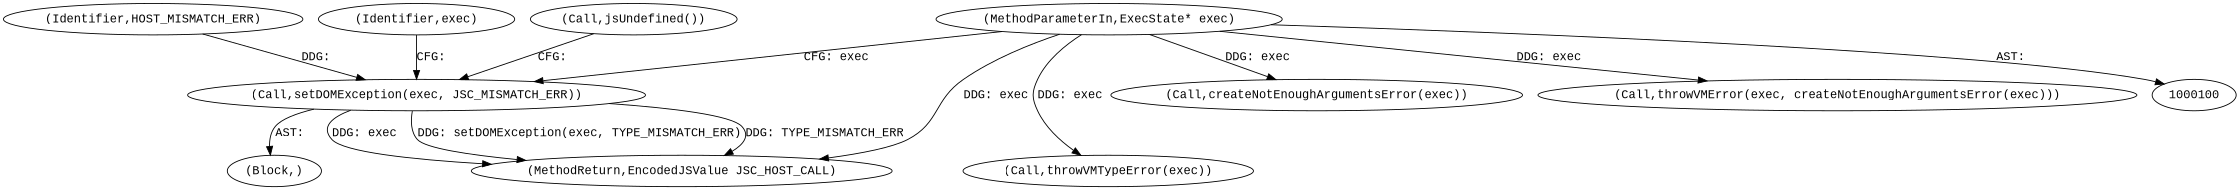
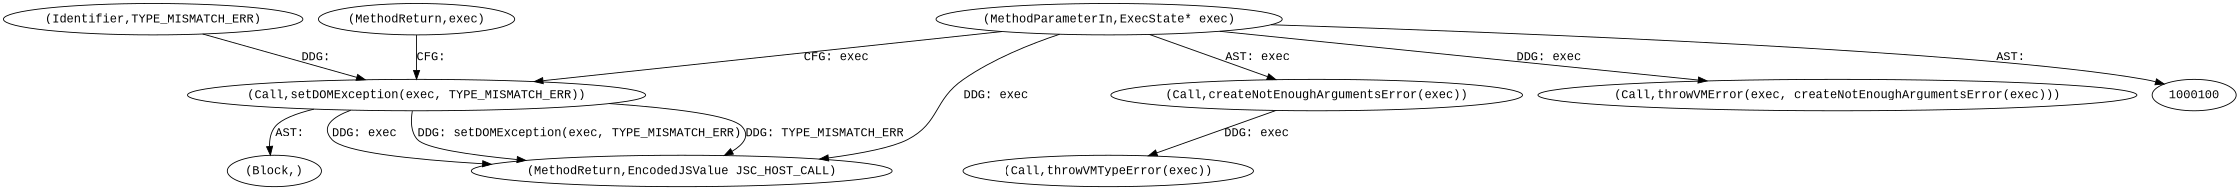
node "(Identifier,HOST_MISMATCH_ERR)": label "(Identifier,HOST_MISMATCH_ERR)" -> "(Identifier,TYPE_MISMATCH_ERR)"
node "(Identifier,exec)": label "(Identifier,exec)" -> "(MethodReturn,exec)"
node "(Call,jsUndefined())": removed
edge "(MethodParameterIn,ExecState* exec)" -> "(Call,createNotEnoughArgumentsError(exec))": label "DDG: exec" -> "AST: exec"
edge "(MethodParameterIn,ExecState* exec)" -> "(Call,throwVMTypeError(exec))": now "(Call,createNotEnoughArgumentsError(exec))" -> "(Call,throwVMTypeError(exec))"
node "(Call,setDOMException(exec, JSC_MISMATCH_ERR))": label "(Call,setDOMException(exec, JSC_MISMATCH_ERR))" -> "(Call,setDOMException(exec, TYPE_MISMATCH_ERR))"
